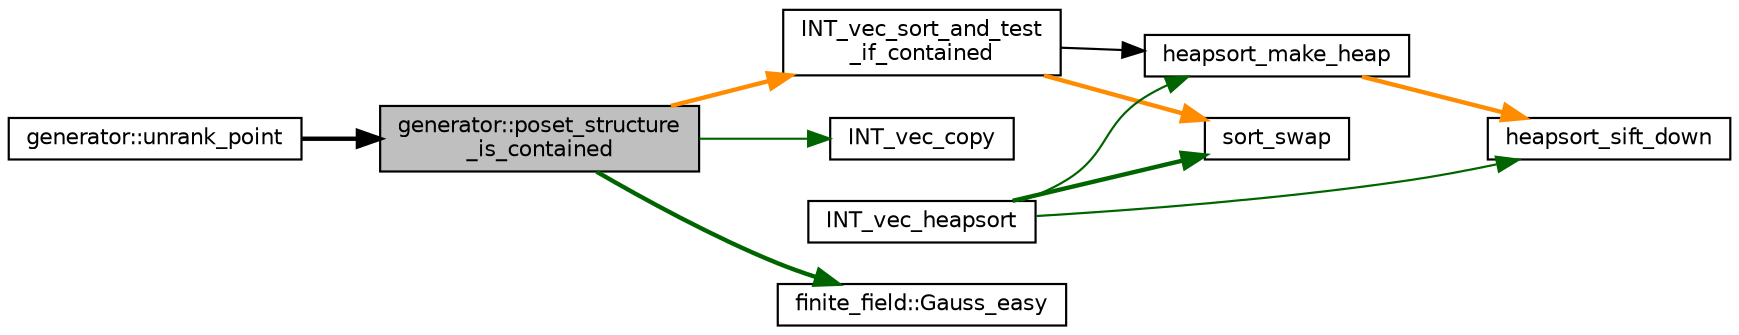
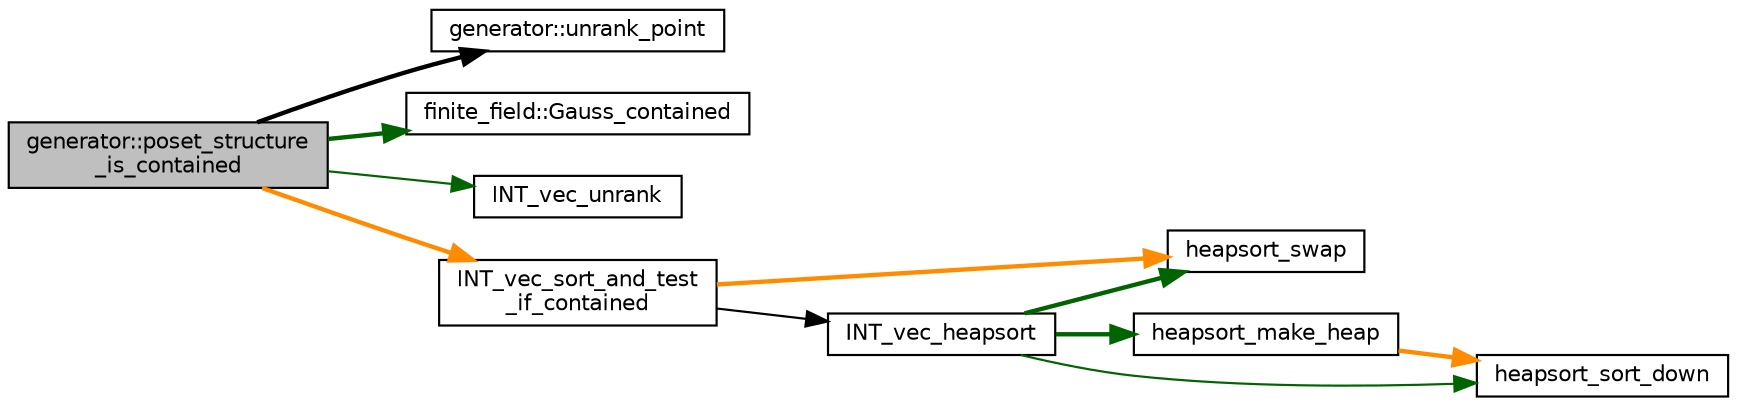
edge "INT_vec_sort_and_test _if_contained" -> "heapsort_make_heap": now "INT_vec_sort_and_test _if_contained" -> "INT_vec_heapsort"
edge "generator::unrank_point" -> "generator::poset_structure _is_contained": reversed
node "INT_vec_copy": label "INT_vec_copy" -> "INT_vec_unrank"
node "sort_swap": label "sort_swap" -> "heapsort_swap"
node "heapsort_sift_down": label "heapsort_sift_down" -> "heapsort_sort_down"
edge "INT_vec_heapsort" -> "heapsort_make_heap": style solid -> bold
node "finite_field::Gauss_easy": label "finite_field::Gauss_easy" -> "finite_field::Gauss_contained"
